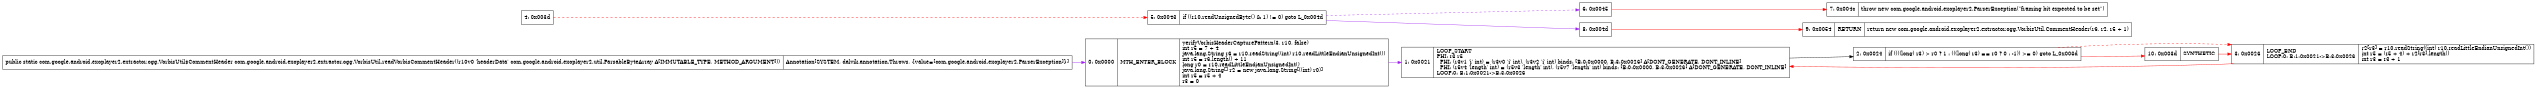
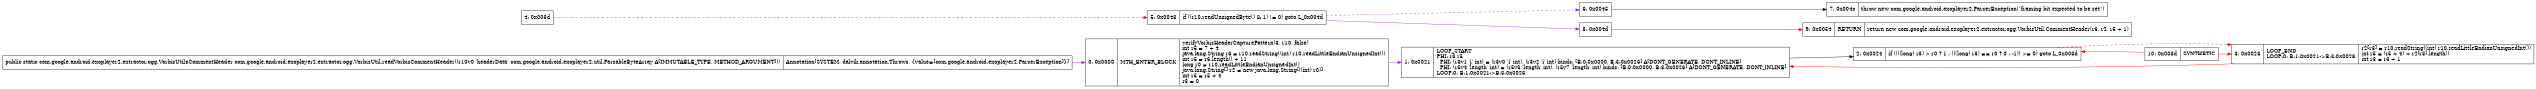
edge "6: 0x0045" -> "7: 0x004c": color red -> black
edge "2: 0x0024" -> "10: 0x003d": reversed
